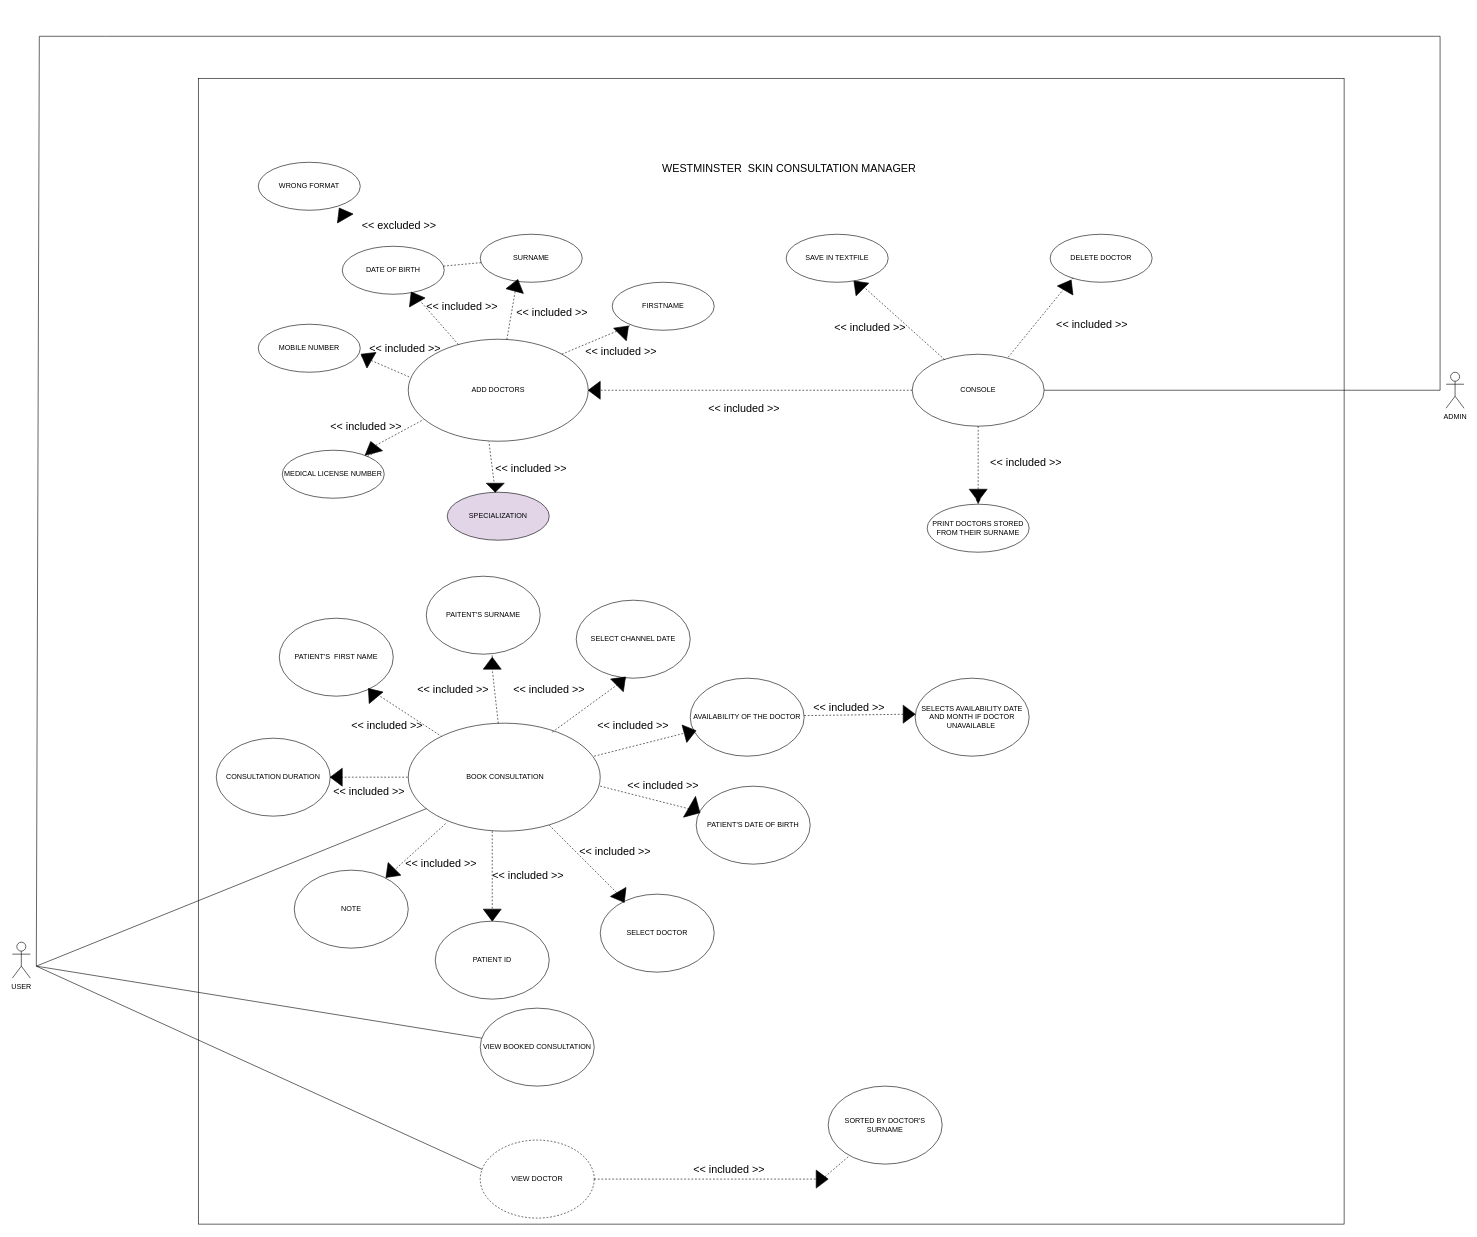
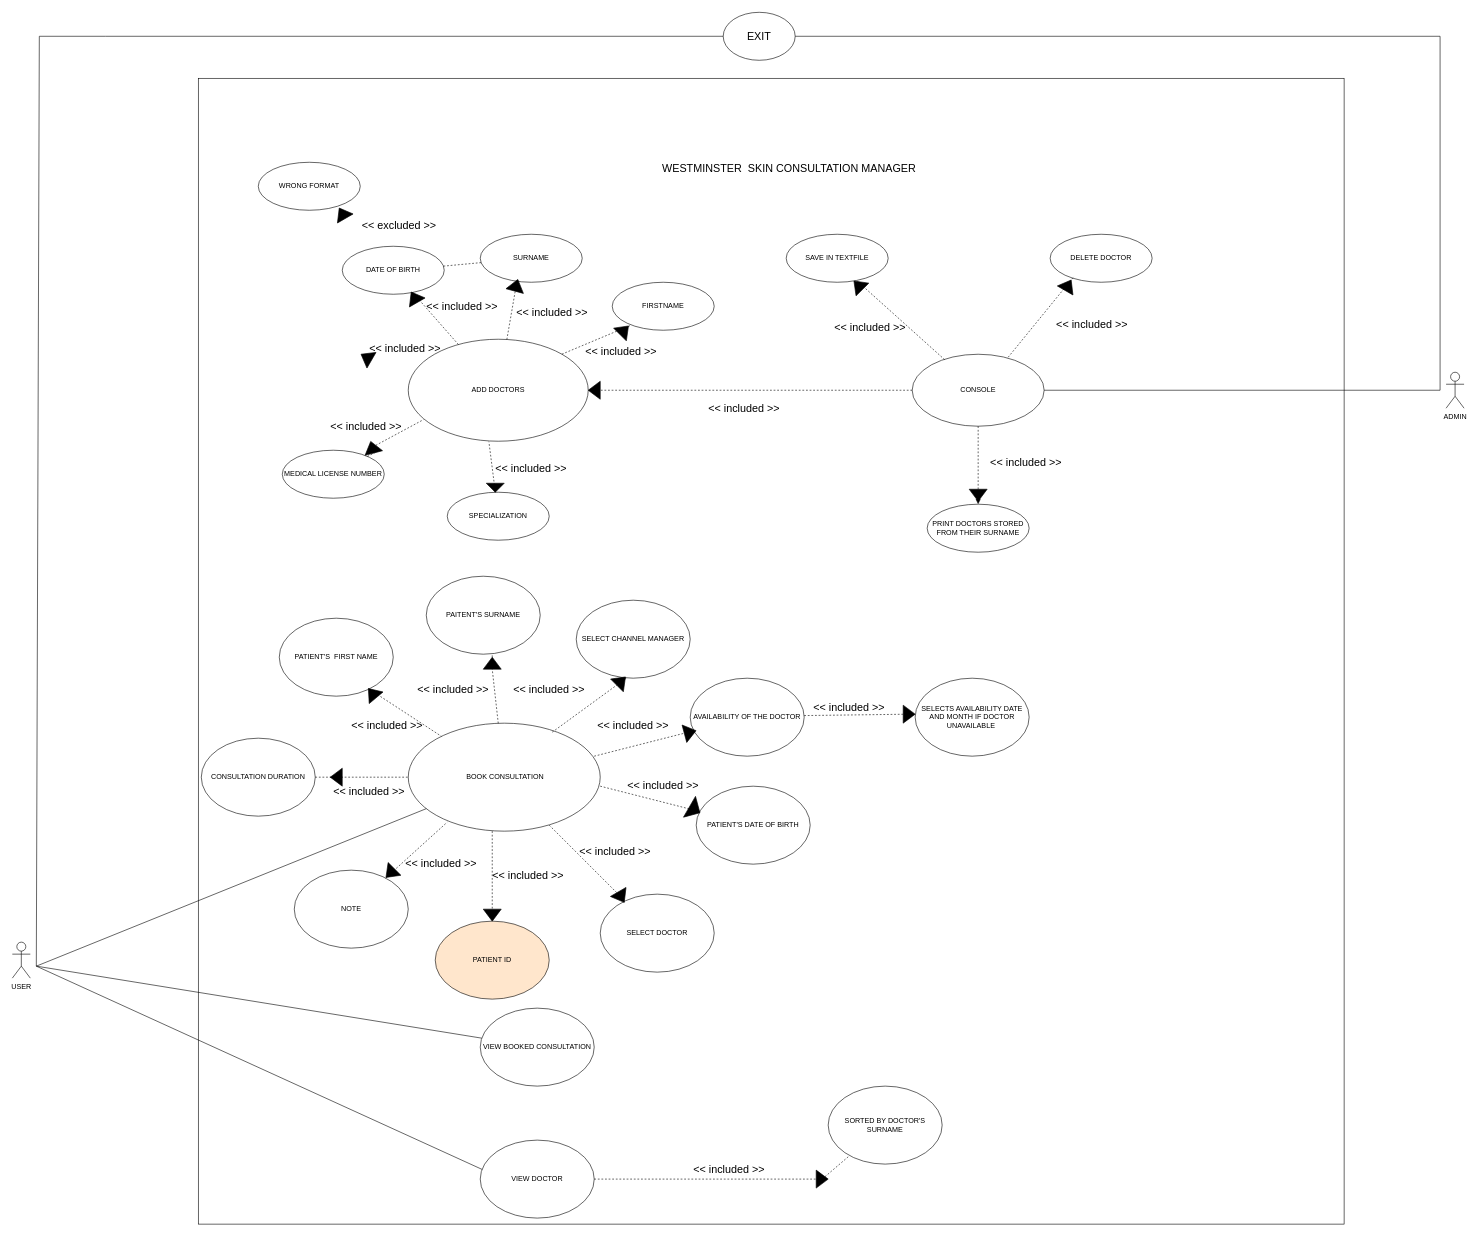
node "EXIT": added
node "MOBILE NUMBER": removed
edge "MOBILE NUMBER" -- "ADD DOCTORS": removed
node "SPECIALIZATION": fillcolor #e1d5e7 -> #ffffff
node "SELECT CHANNEL DATE": label "SELECT CHANNEL DATE" -> "SELECT CHANNEL MANAGER"
node "CONSULTATION DURATION": moved (273, 777) -> (258, 777)
node "PATIENT ID": fillcolor #ffffff -> #ffe6cc
node "VIEW DOCTOR": style dashed -> solid
